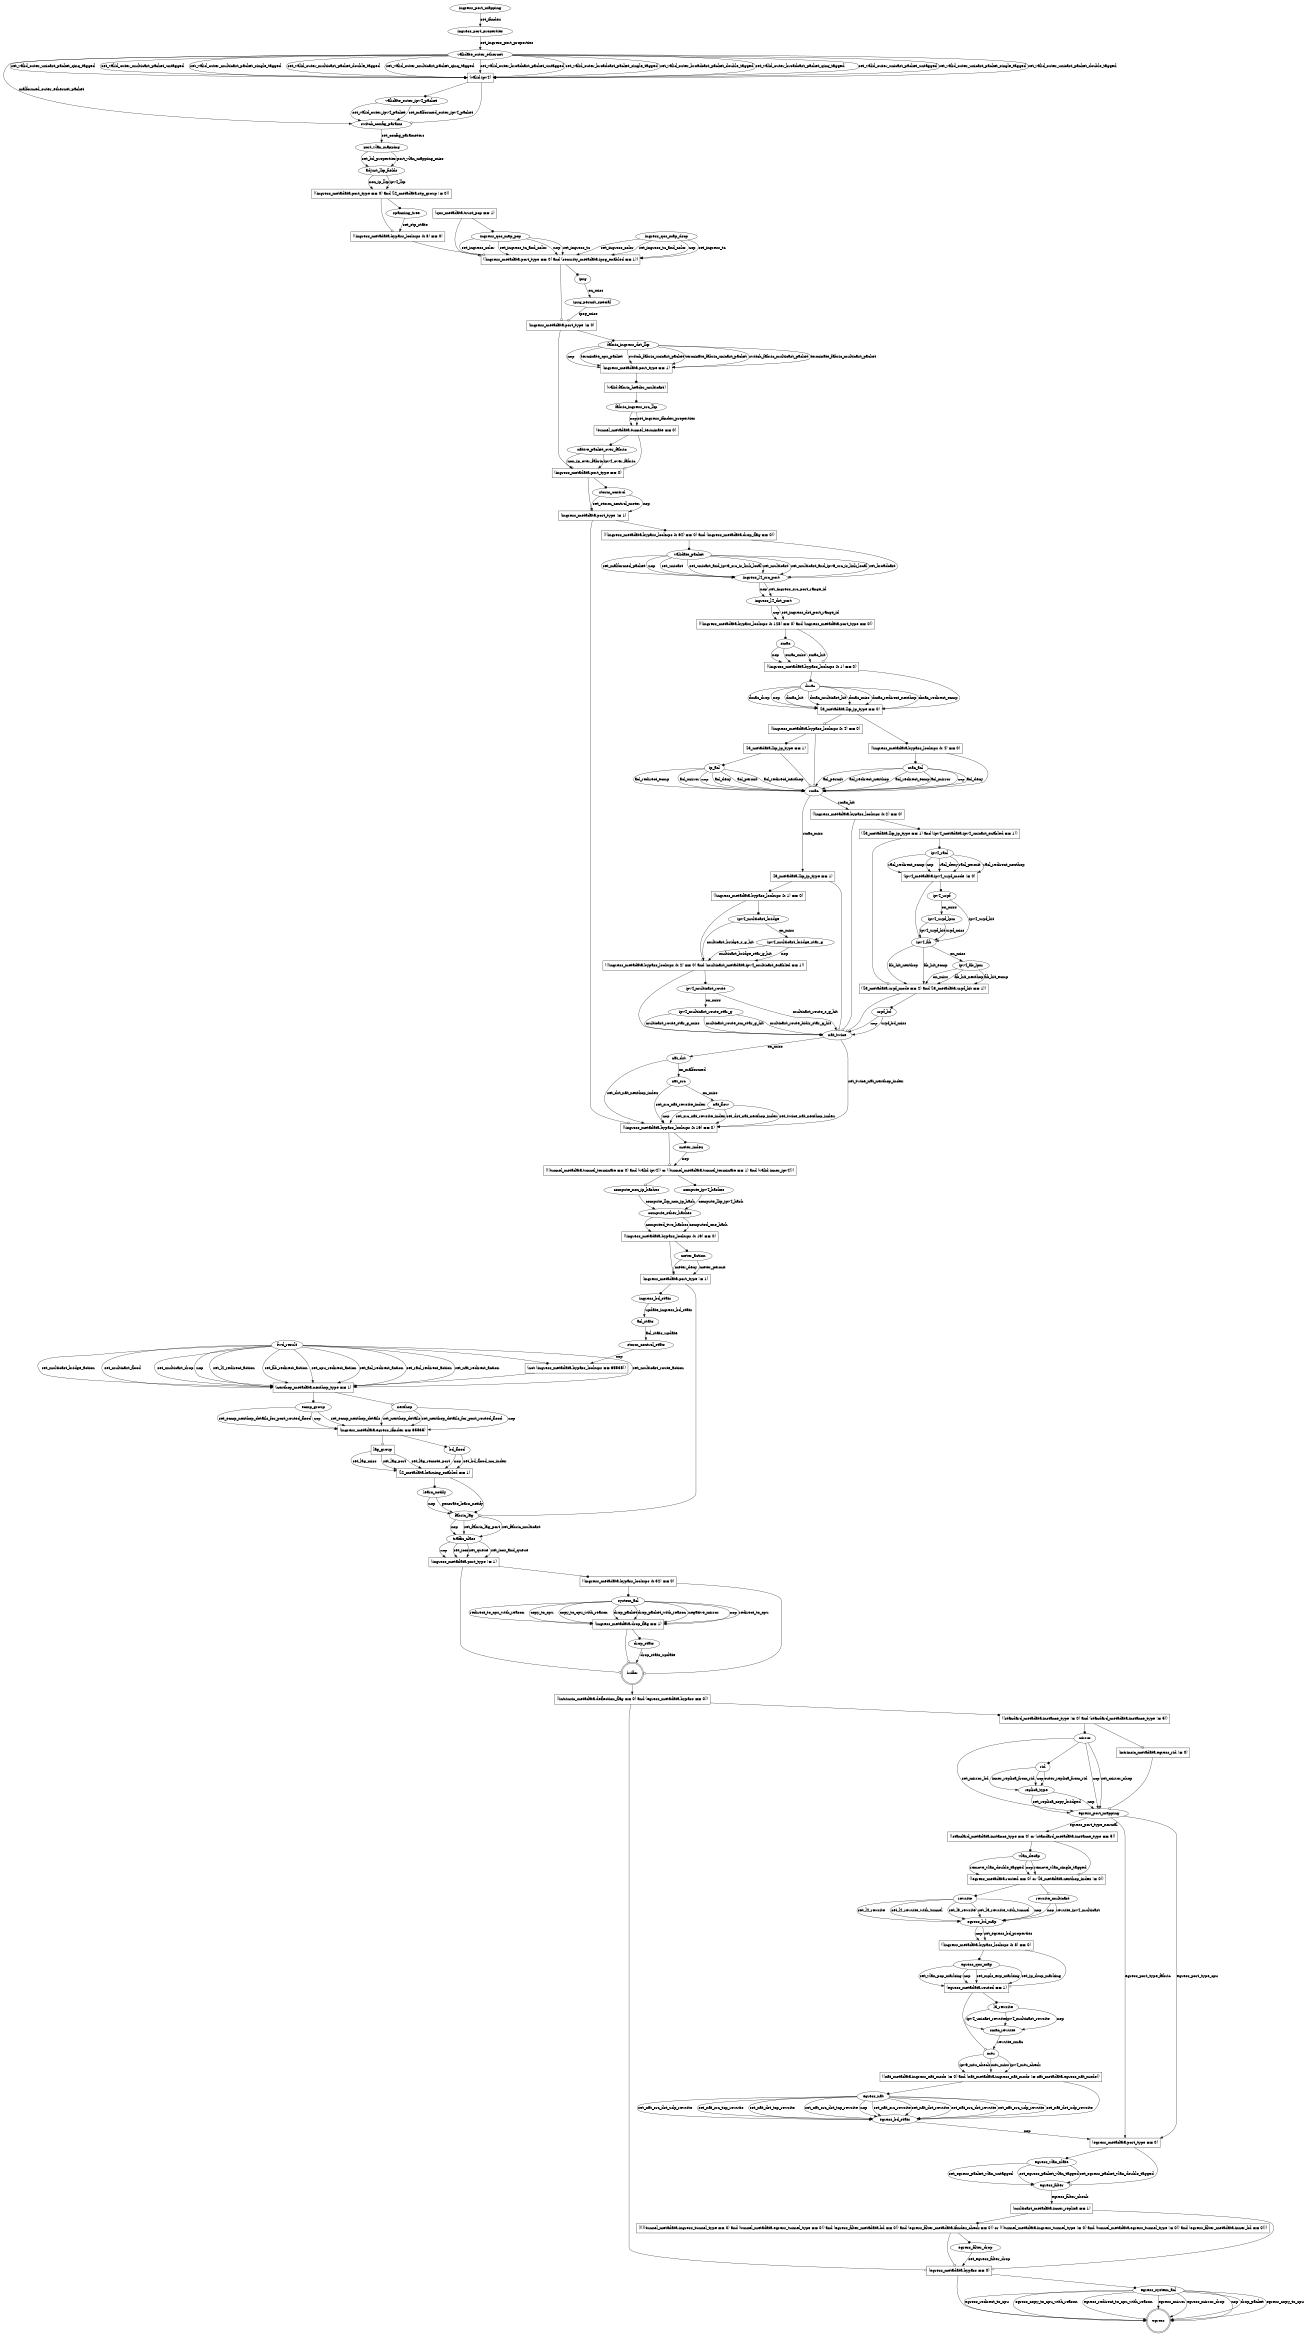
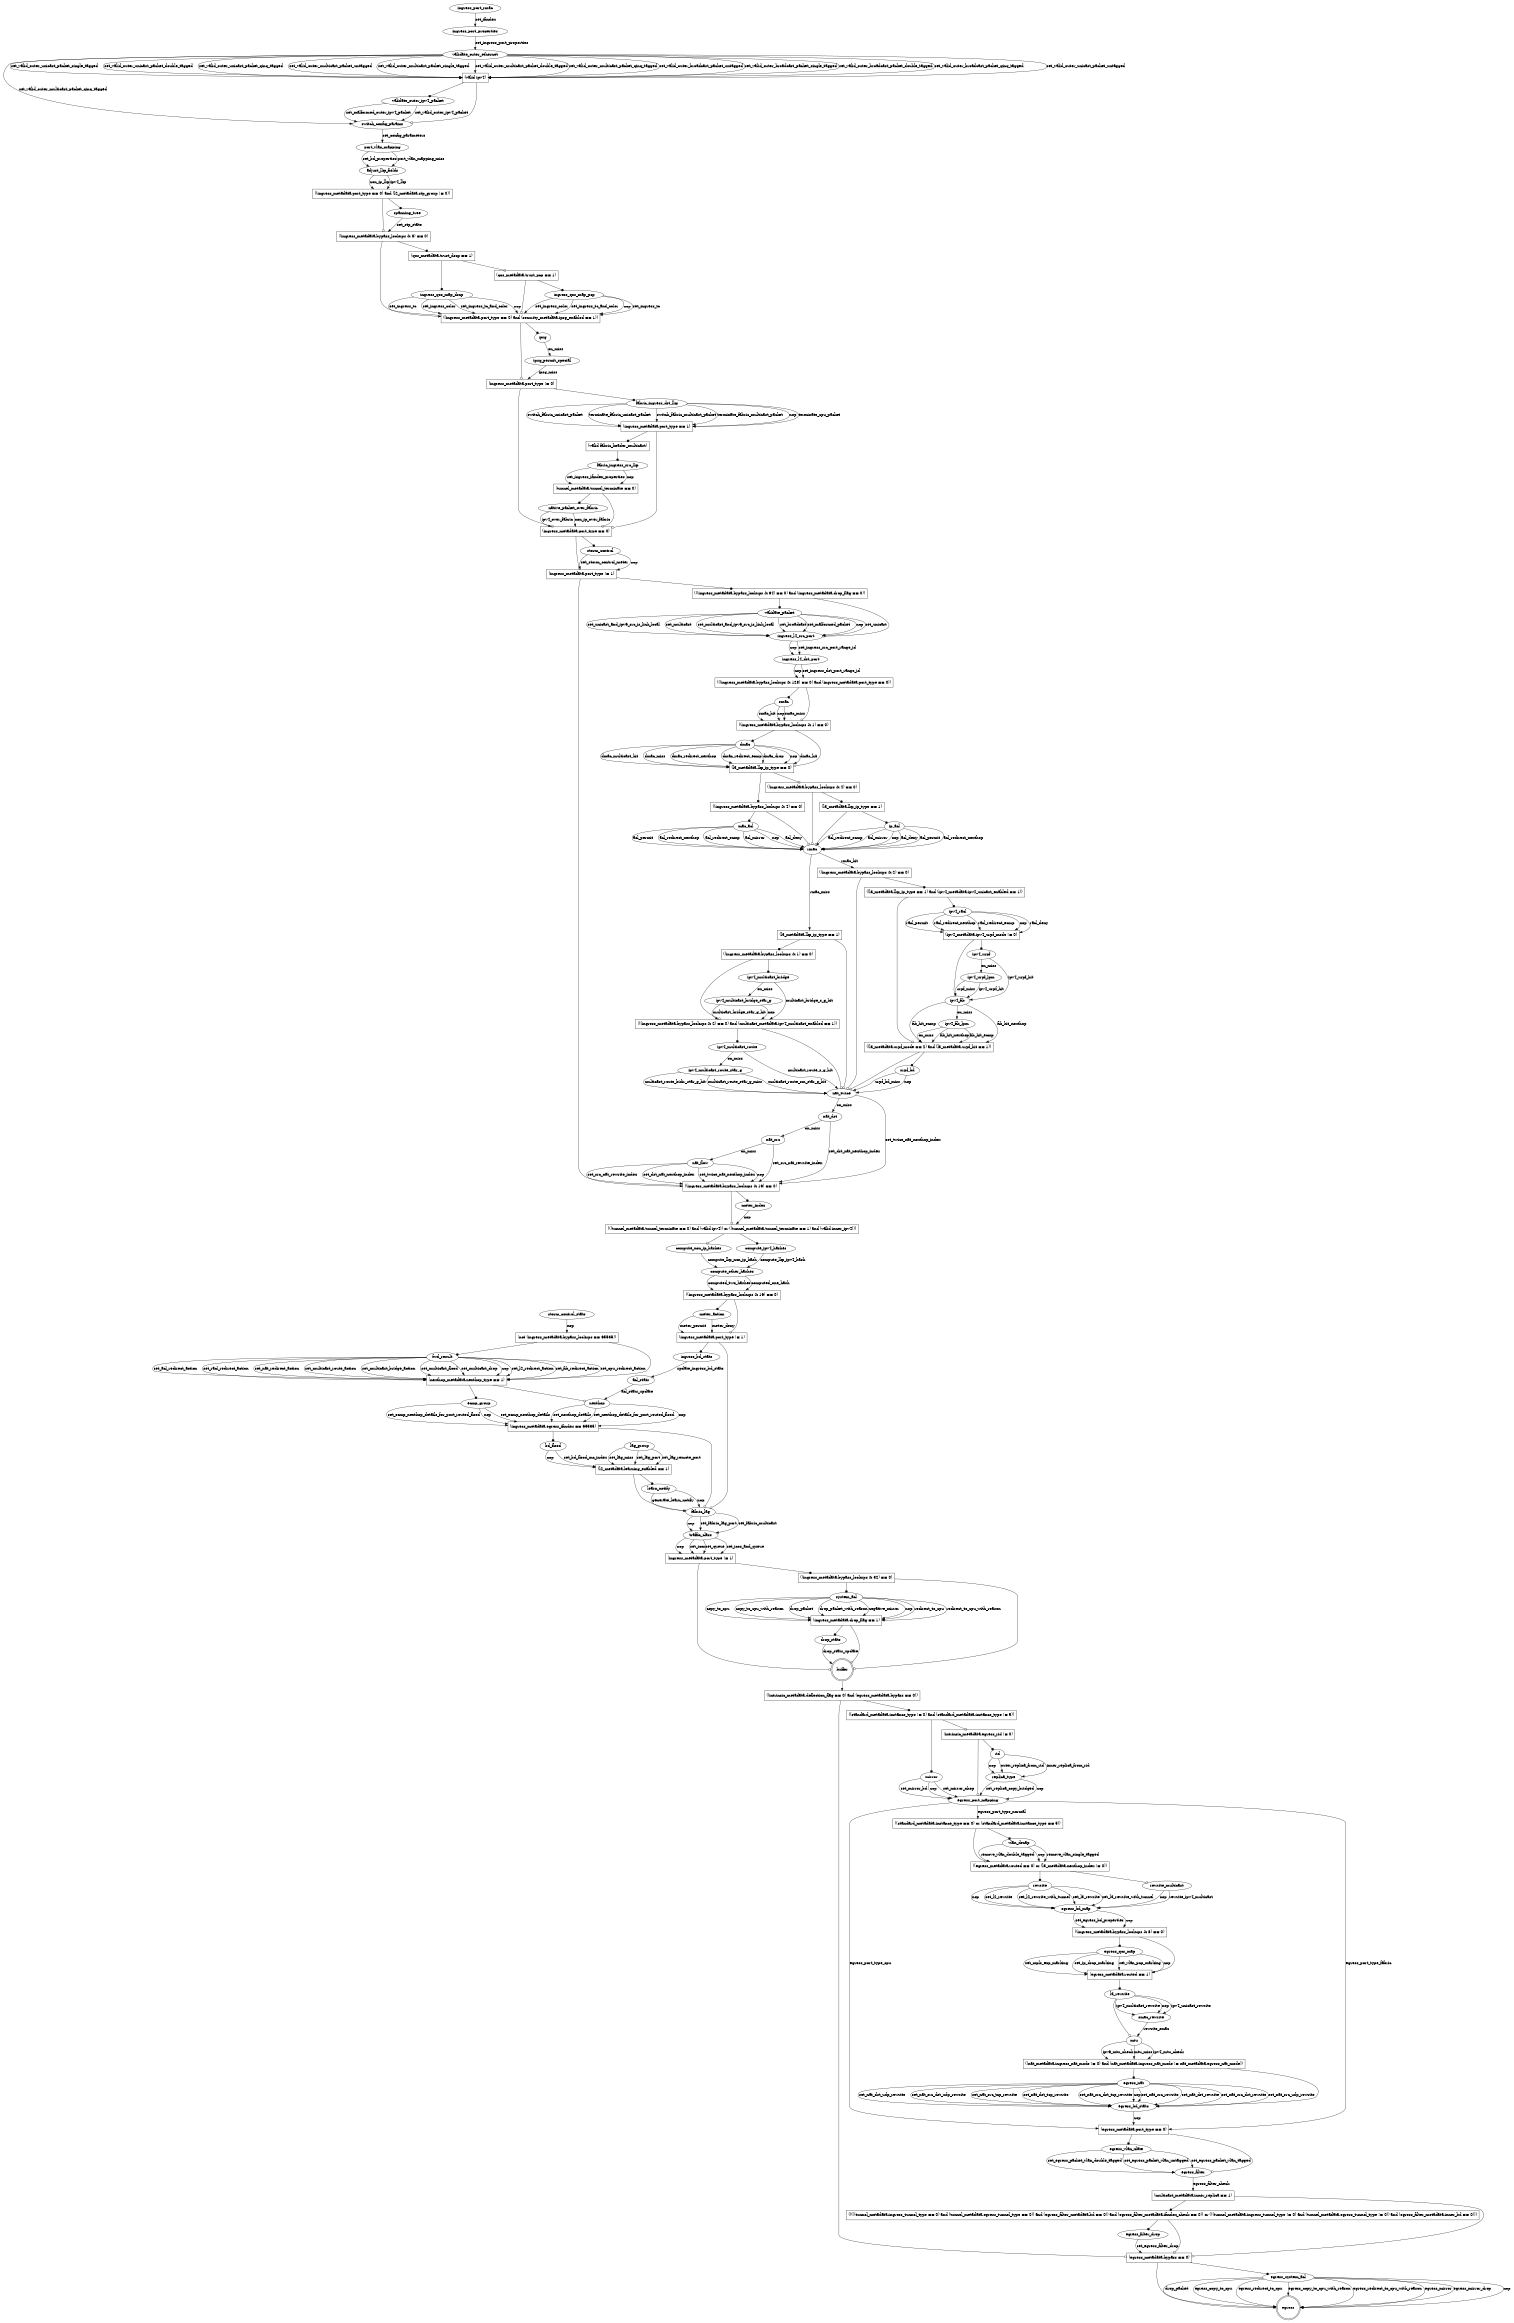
node "ingress_port_mapping": label "ingress_port_mapping" -> "ingress_port_rmac"
edge "validate_outer_ethernet" -> "switch_config_params": label "malformed_outer_ethernet_packet" -> "set_valid_outer_multicast_packet_qinq_tagged"
node "(qos_metadata.trust_dscp == 1)": added
edge "ipsg_permit_special" -> "(ingress_metadata.port_type != 0)": arrowhead odot -> normal
edge "(ingress_metadata.port_type == 1)" -> "(ingress_metadata.port_type == 0)": added
edge "nat_dst" -> "nat_src": label "on_malformed" -> "on_miss"
edge "acl_stats" -> "storm_control_stats": now "acl_stats" -> "nexthop"
edge "fwd_result" -> "(not (ingress_metadata.bypass_lookups == 65535))": reversed
edge "(ingress_metadata.egress_ifindex == 65535)" -> "lag_group": now "(ingress_metadata.egress_ifindex == 65535)" -> "fabric_lag"
node "lag_group": shape box -> ellipse
edge "(l2_metadata.learning_enabled == 1)" -> "fabric_lag": arrowhead dot -> odot
edge "mirror" -> "rid": now "(intrinsic_metadata.egress_rid != 0)" -> "rid"
edge "(egress_metadata.routed == 1)" -> "mtu": now "l3_rewrite" -> "mtu"
